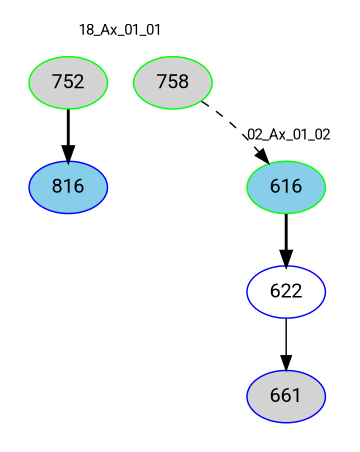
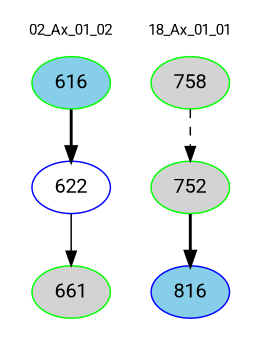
edge "758" -> "616": now "758" -> "752"
node "661": color blue -> green
